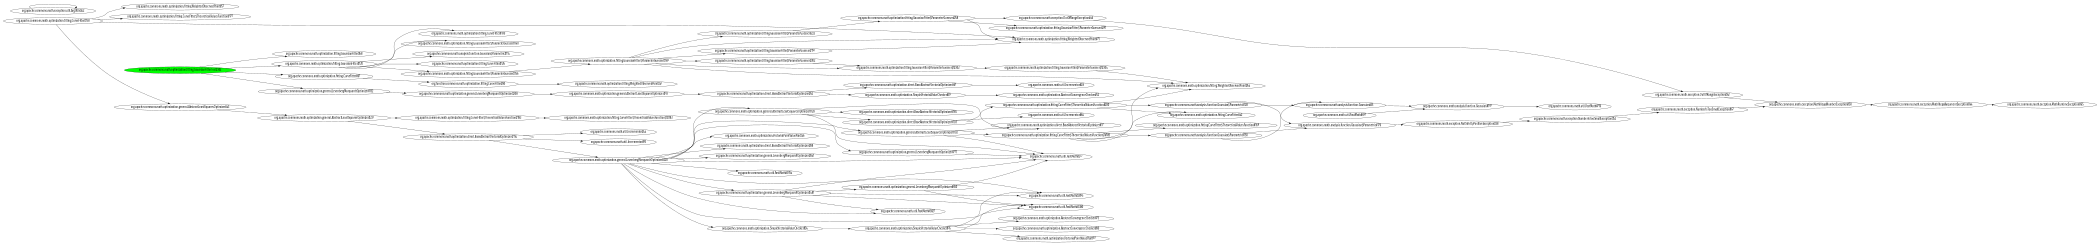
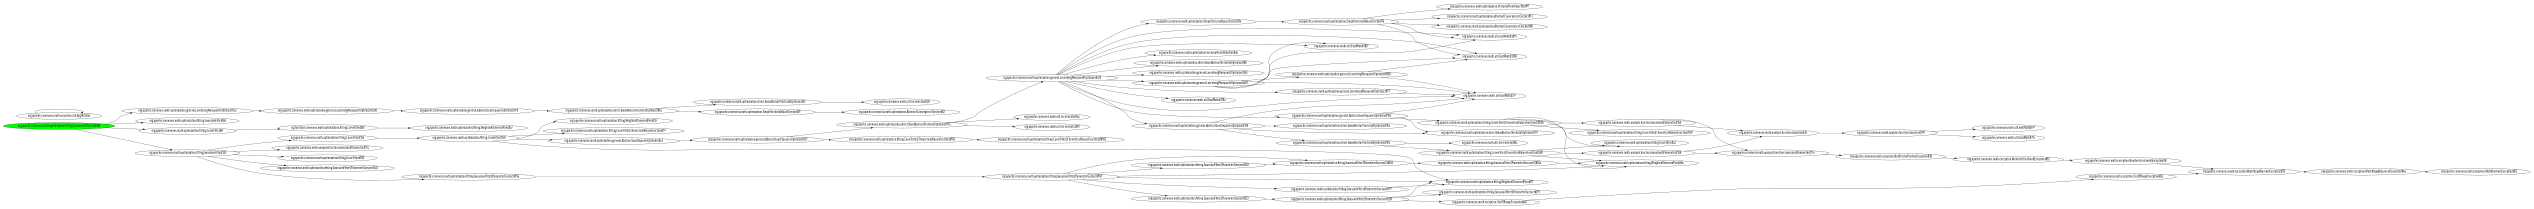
edge "org.apache.commons.math.util.FastMath#697" -> "org.apache.commons.math.analysis.function.Gaussian#197": reversed
edge "org.apache.commons.math.optimization.fitting.CurveFitter#126" -> "org.apache.commons.math.optimization.fitting.CurveFitter#150": added
